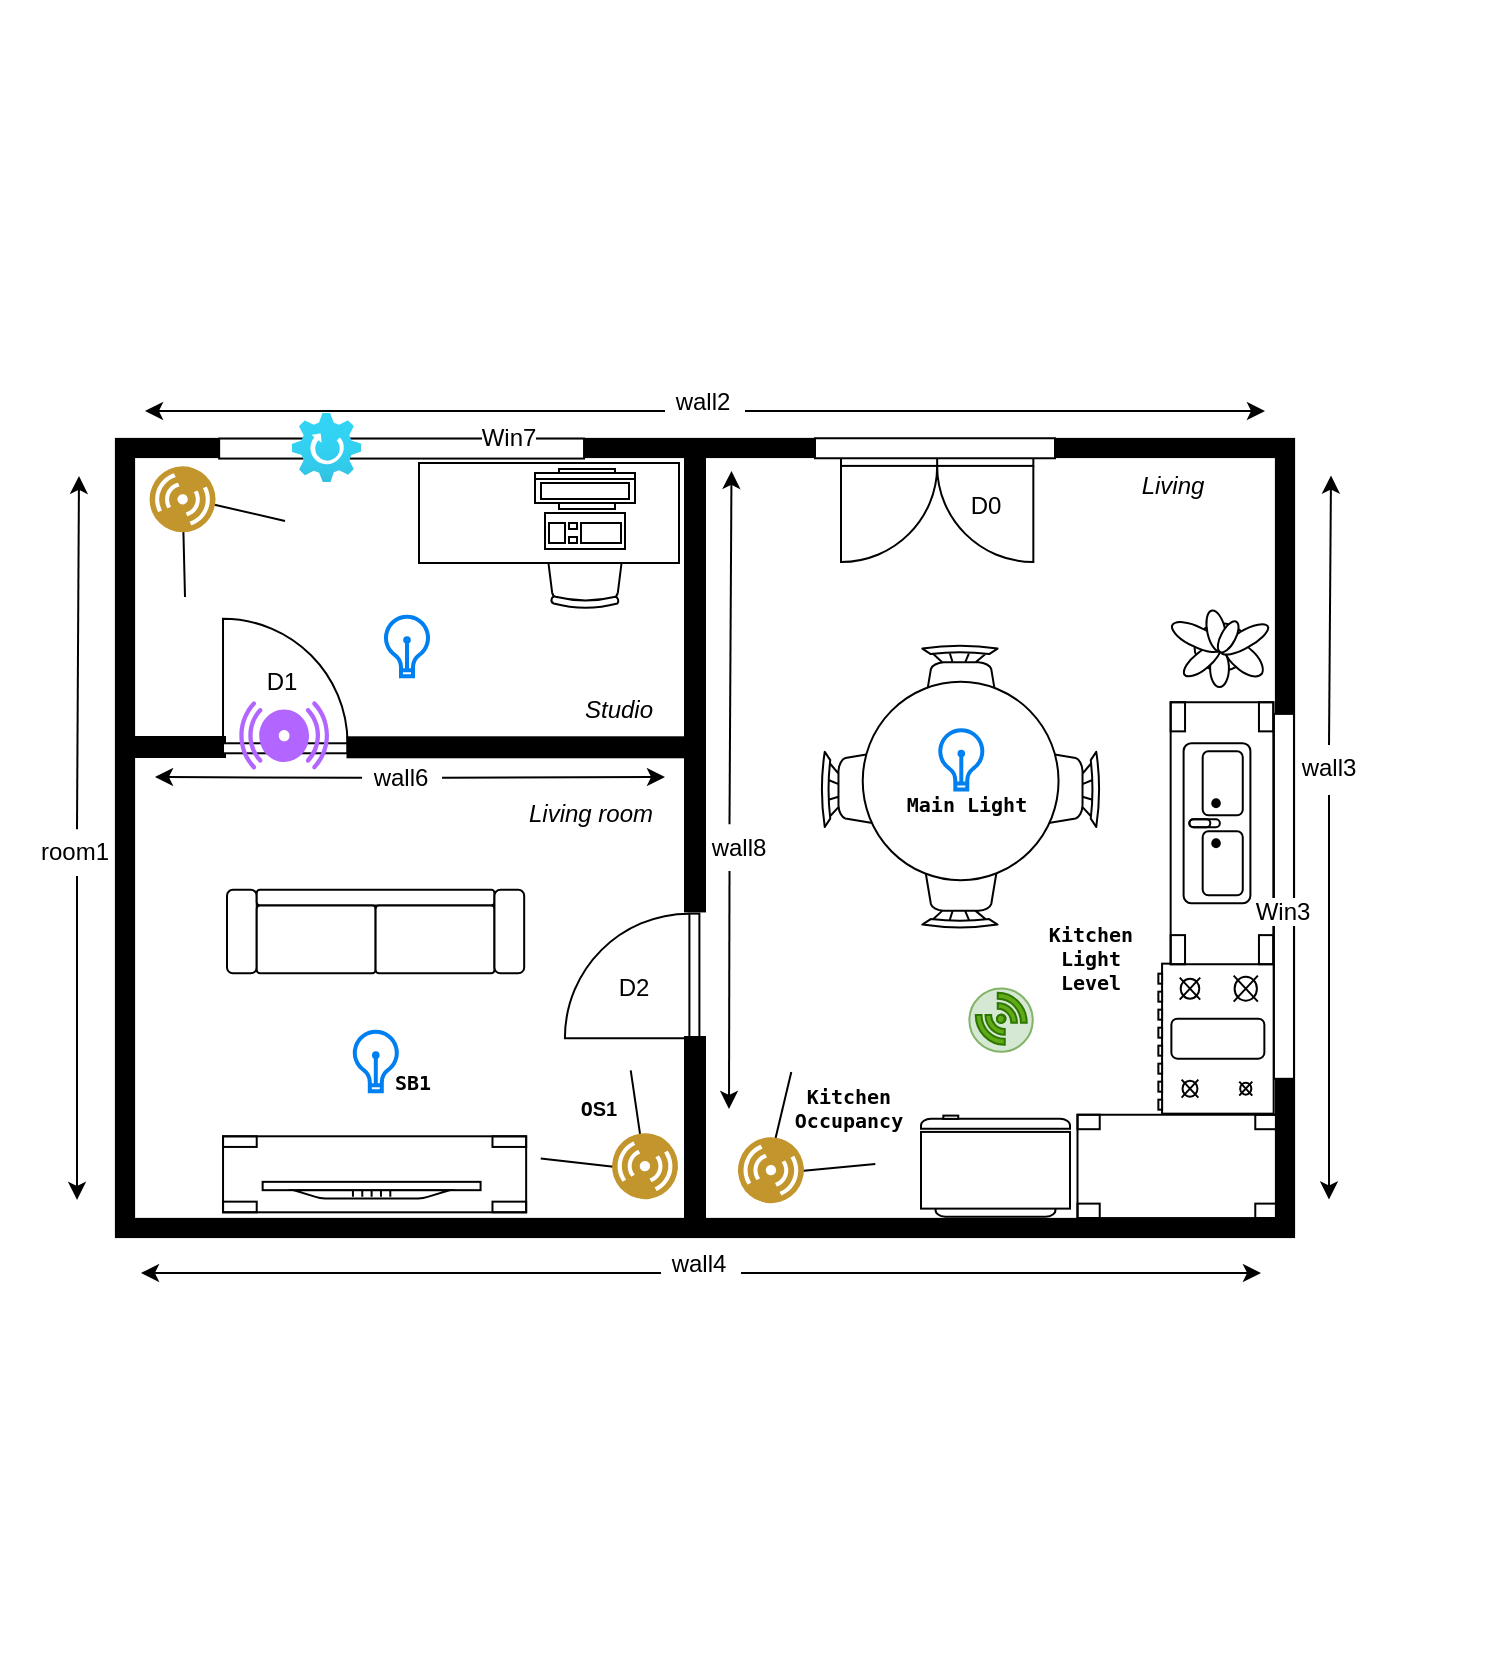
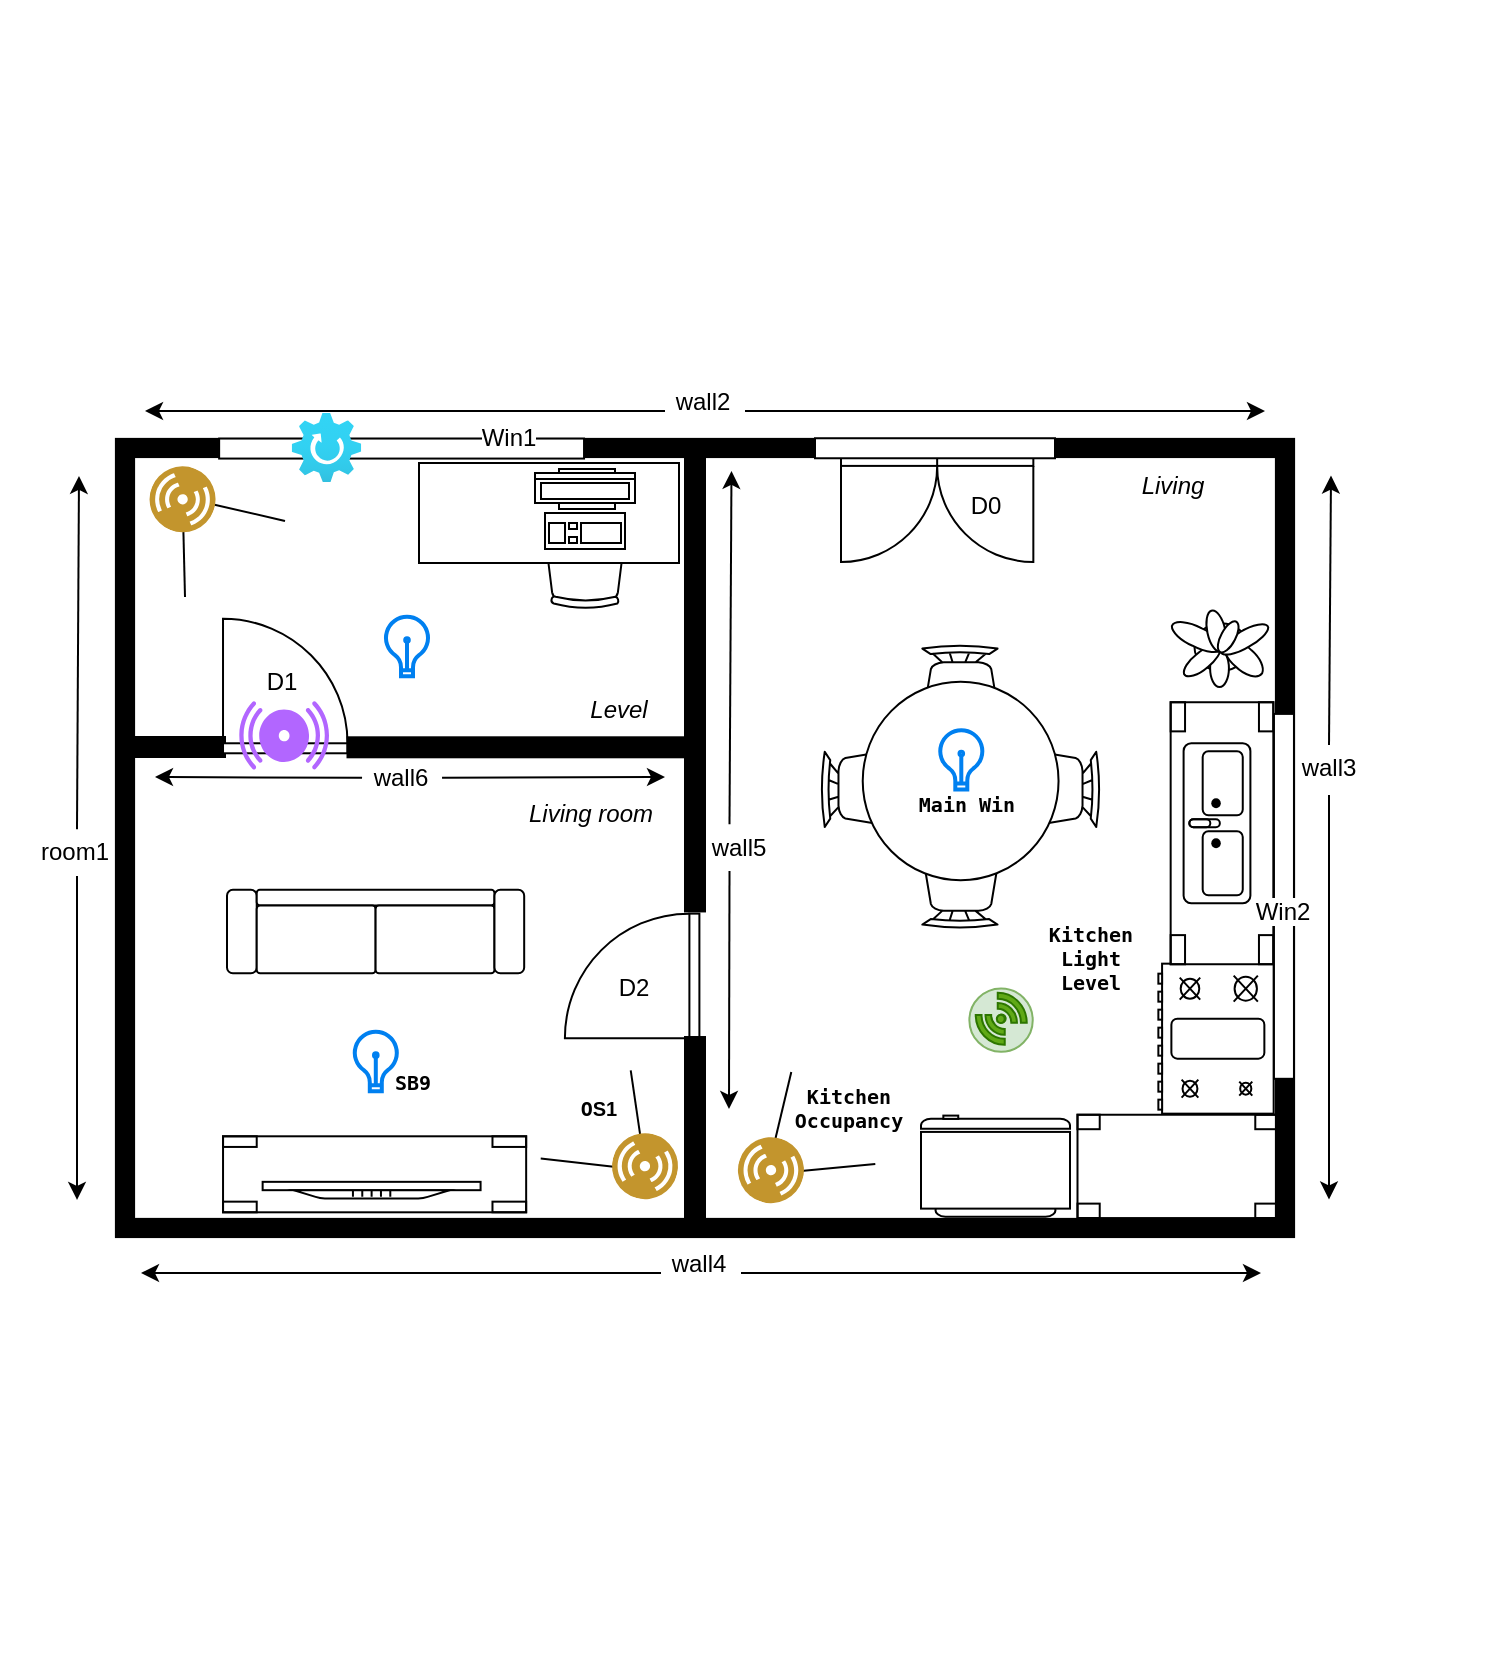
node "Win7": label "Win7" -> "Win1"
node "Studio": label "Studio" -> "Level"
node "Main Light": label "Main Light" -> "Main Win"
node "wall8": label "wall8" -> "wall5"
node "Win3": label "Win3" -> "Win2"
node "SB1": label "SB1" -> "SB9"
